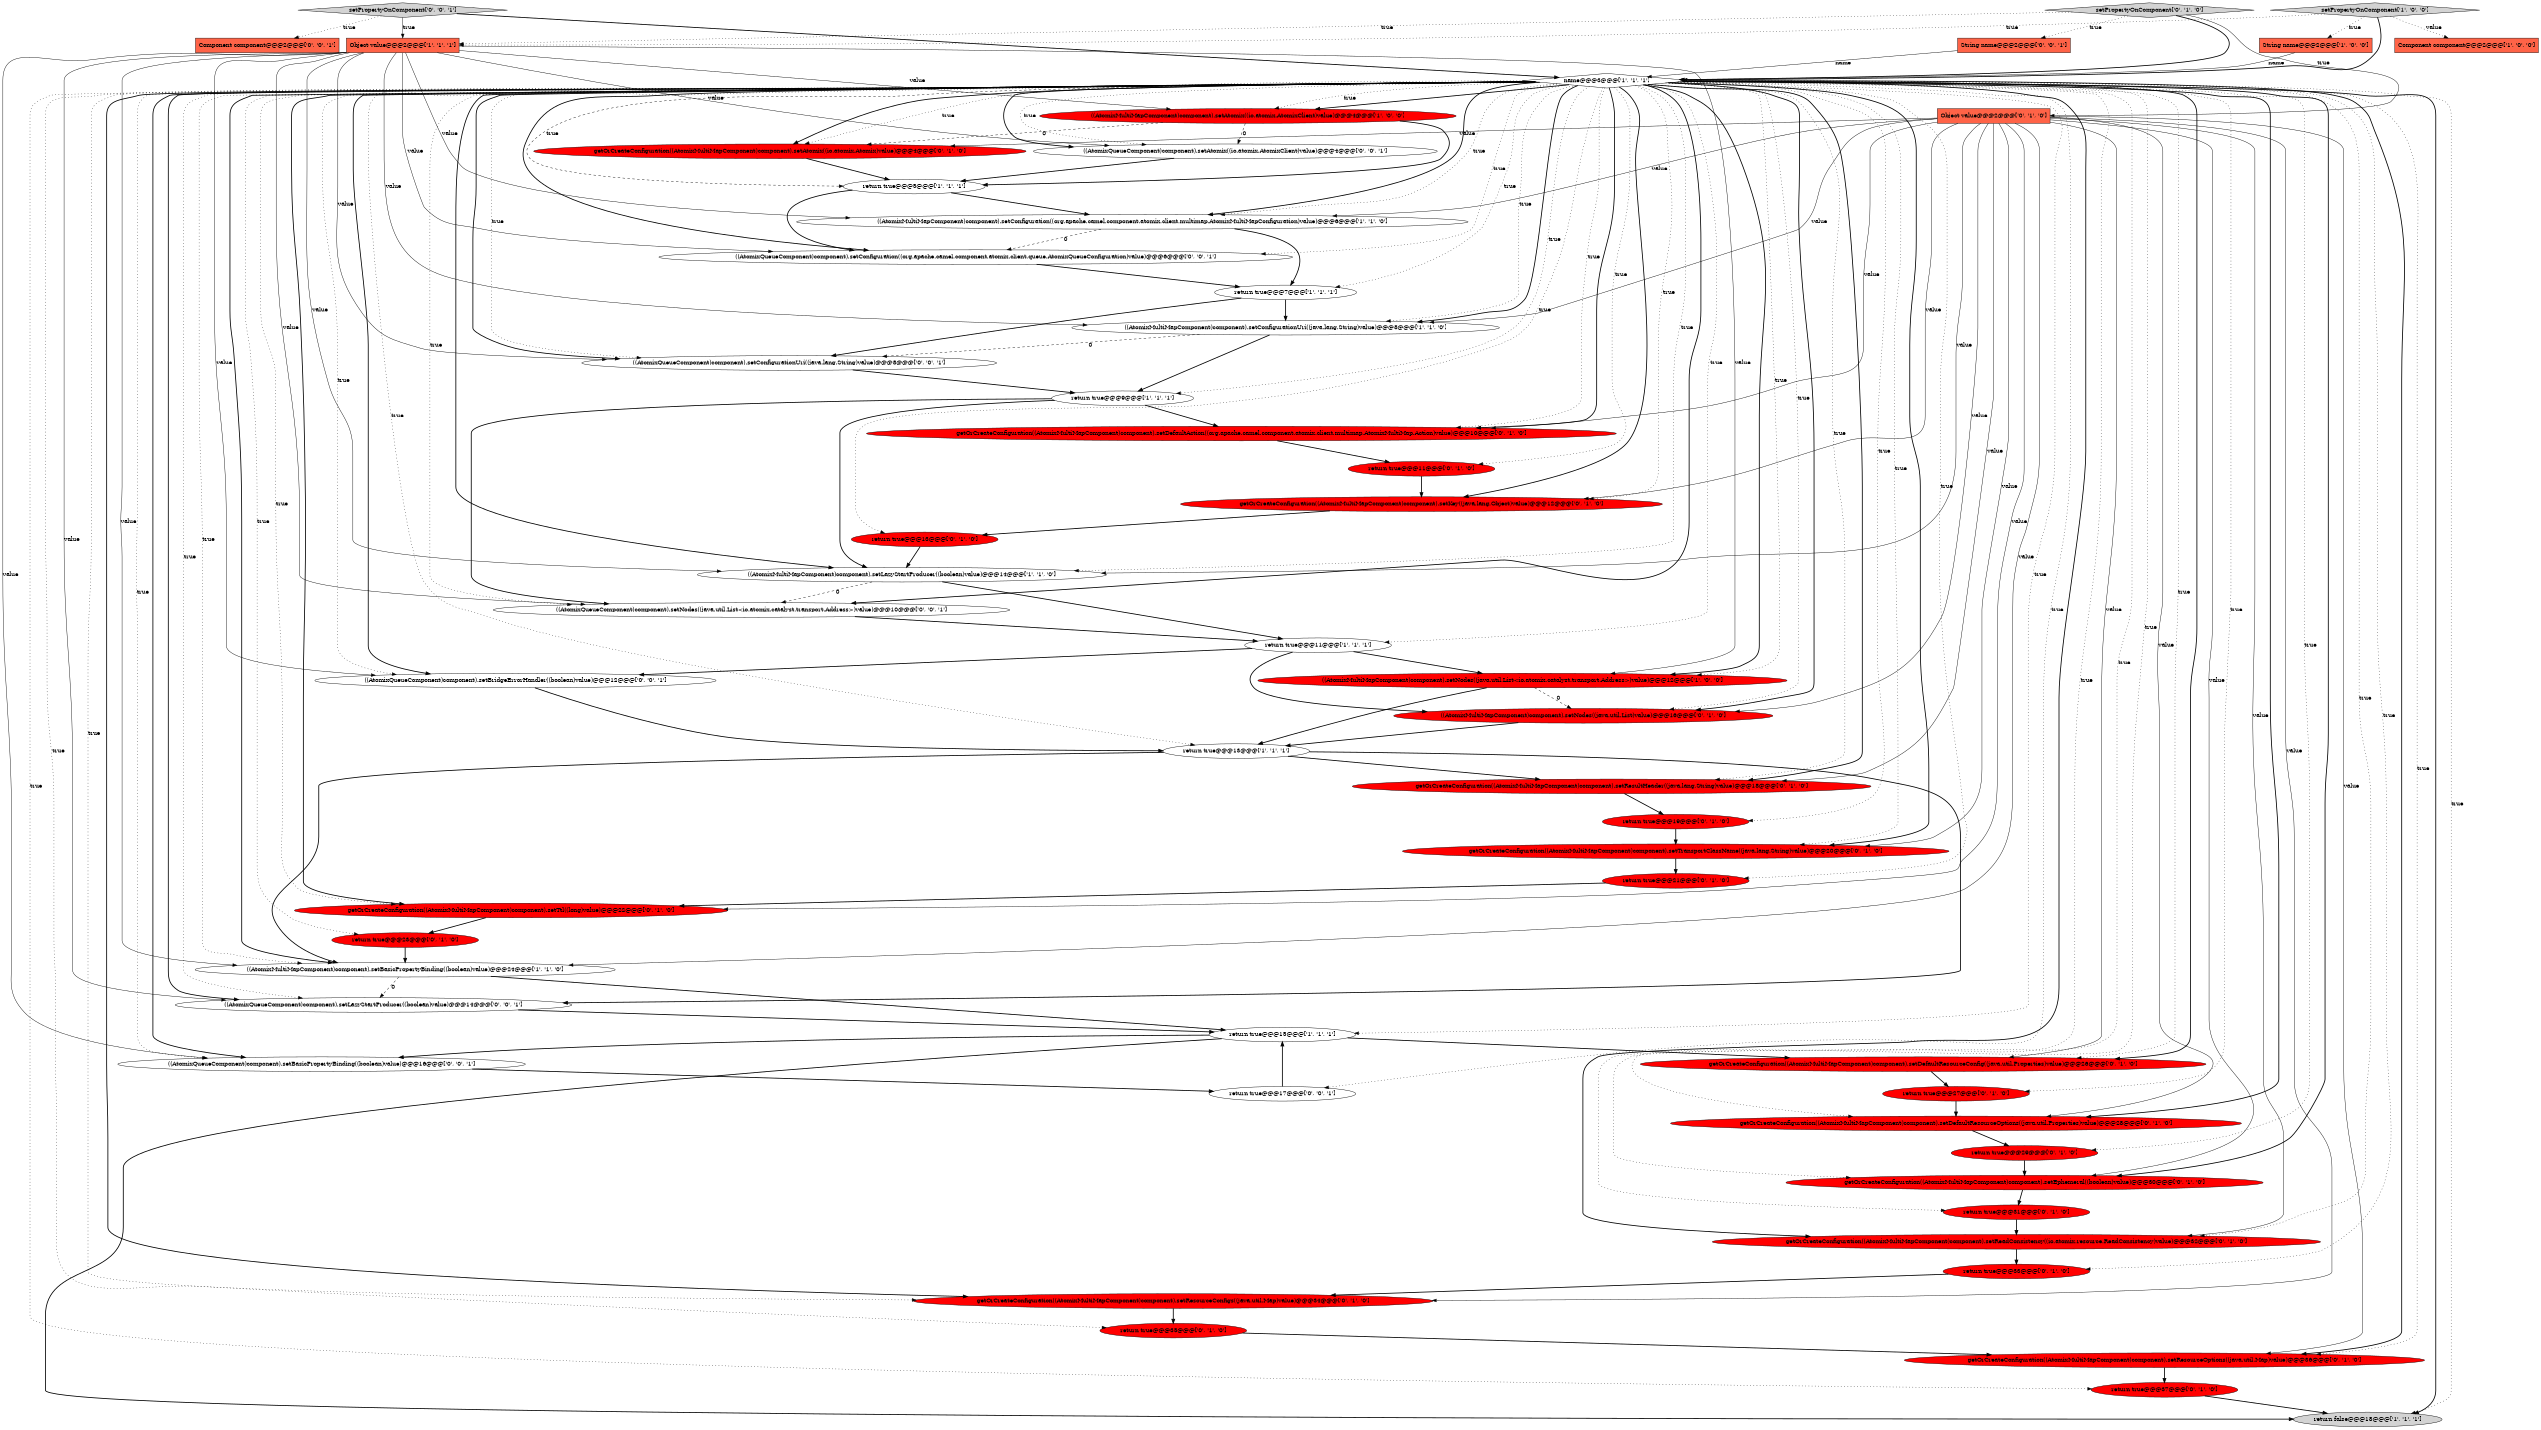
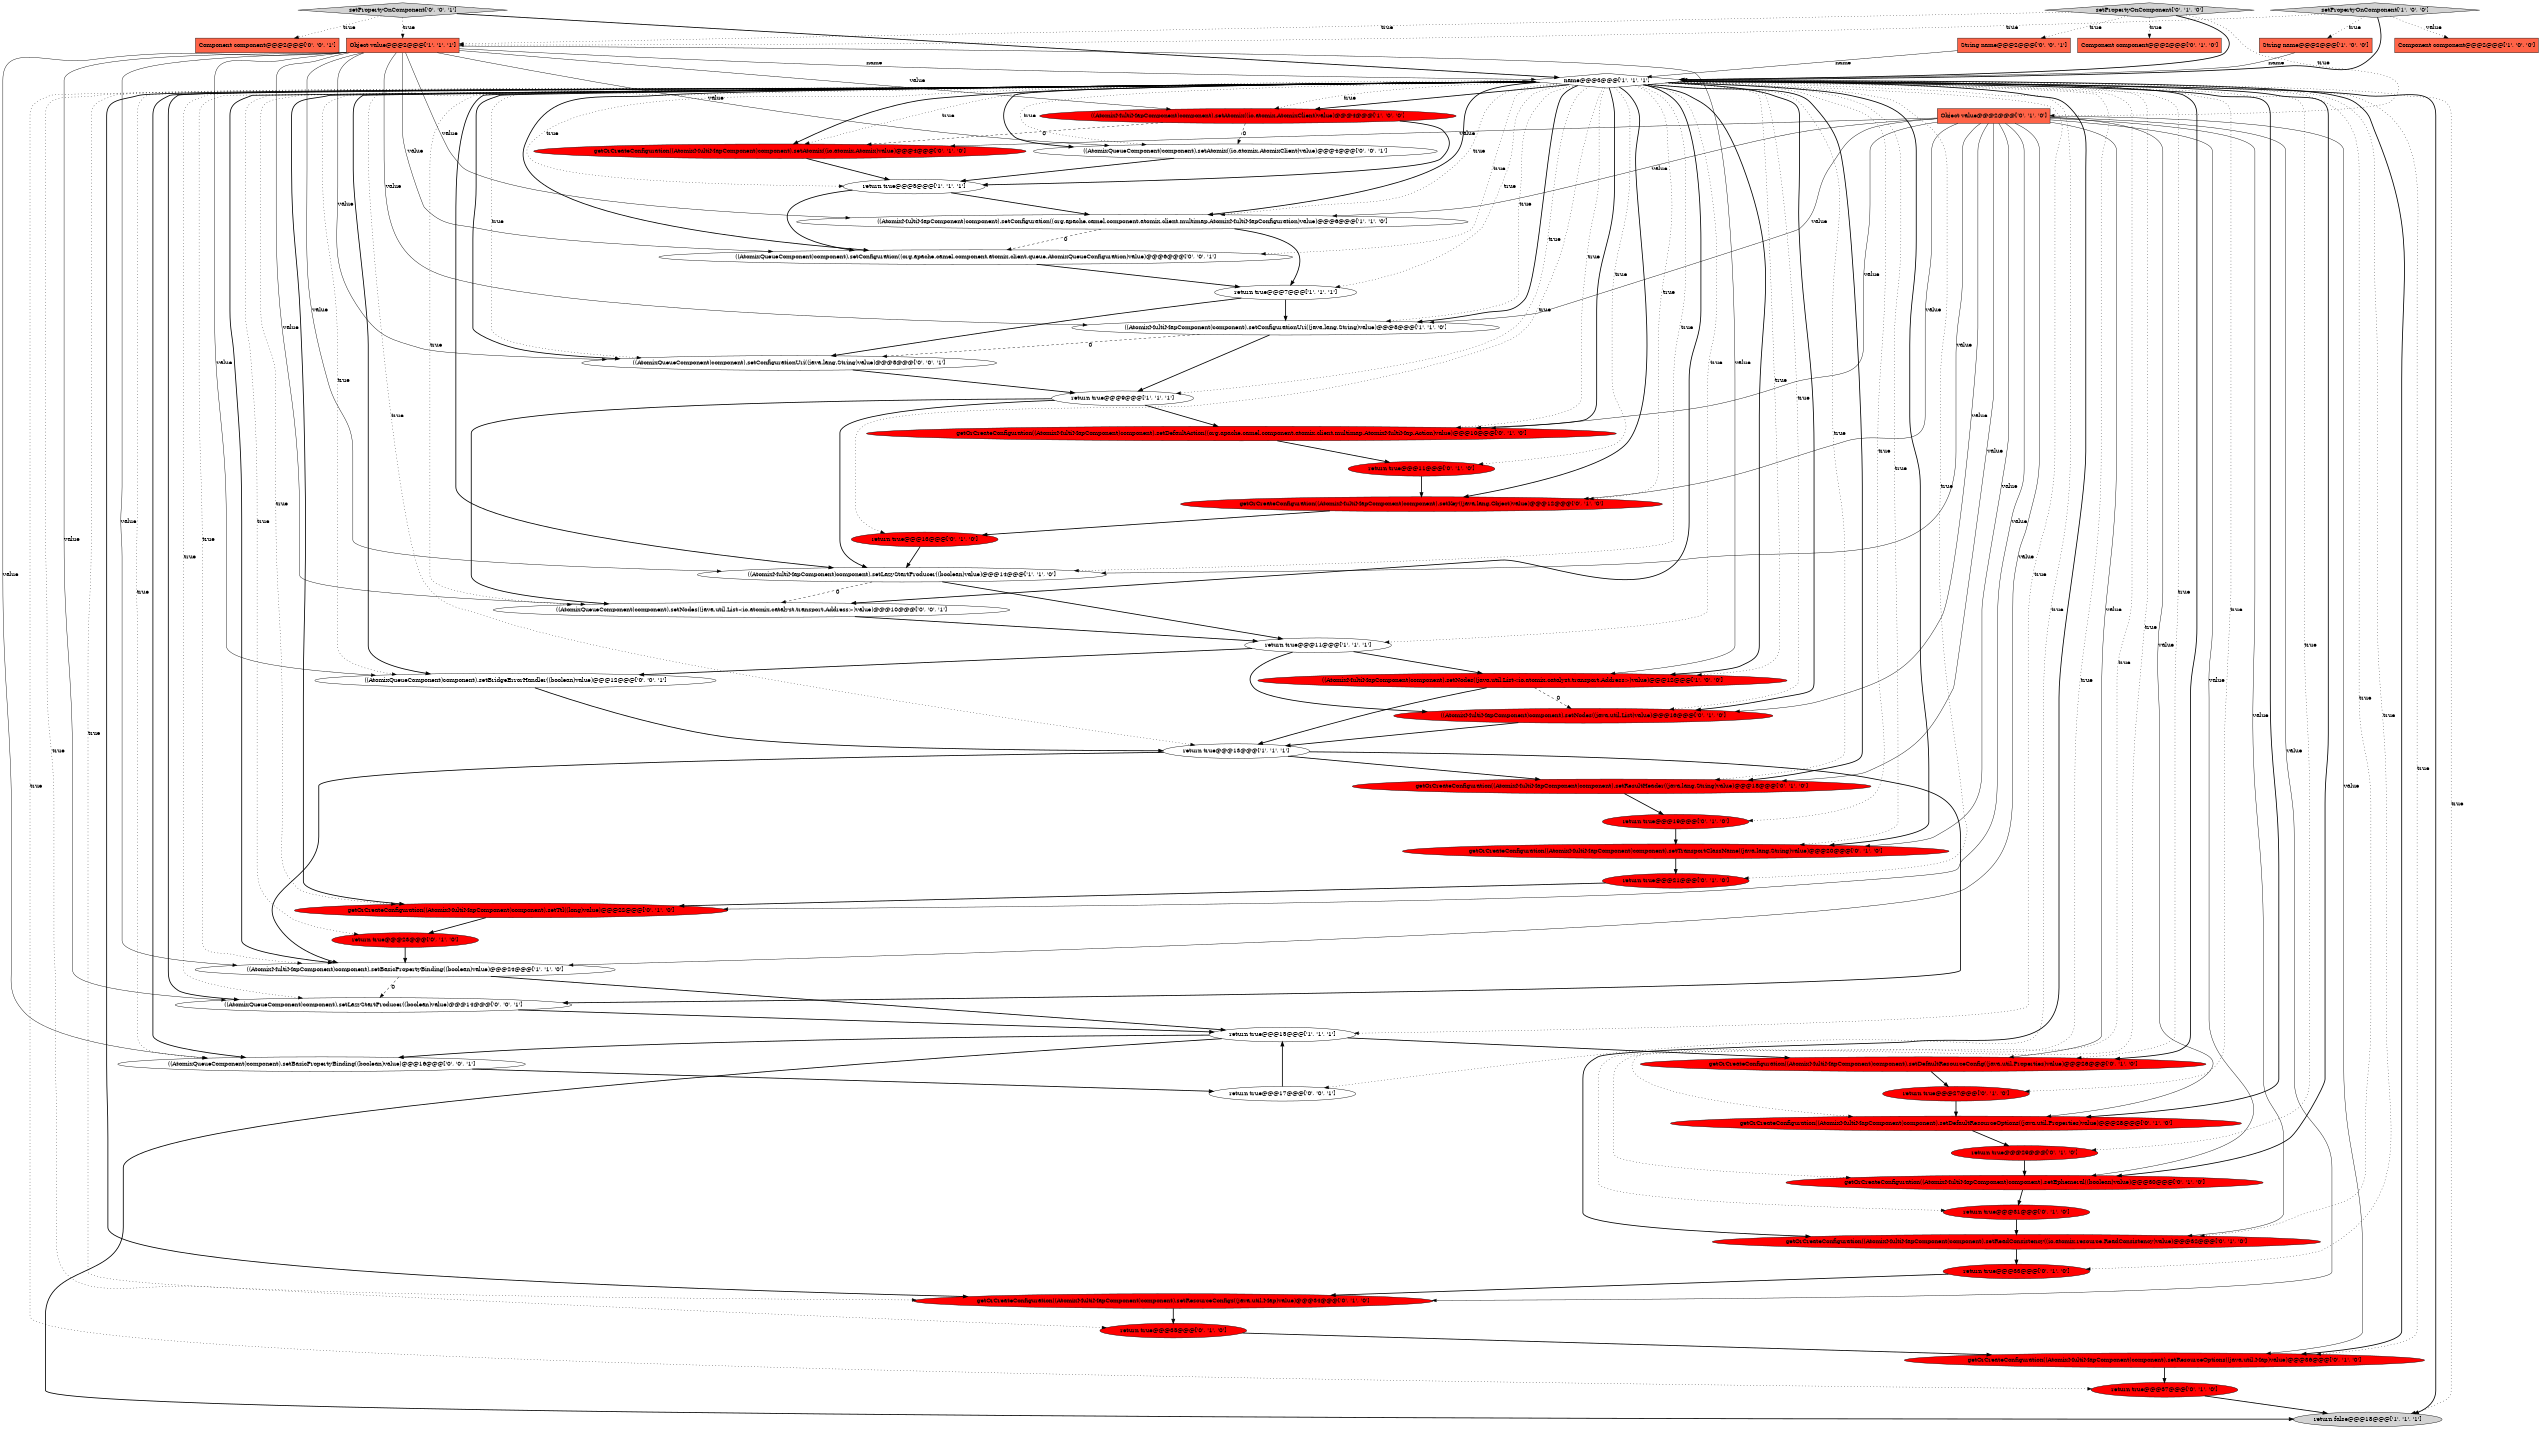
edge "setPropertyOnComponent['0', '0', '1']" -> "Object value@@@2@@@['1', '1', '1']": style solid -> dotted
node "Component component@@@2@@@['0', '1', '0']": added
edge "Object value@@@2@@@['1', '1', '1']" -> "name@@@3@@@['1', '1', '1']": added, label "name"
edge "name@@@3@@@['1', '1', '1']" -> "return true@@@5@@@['1', '1', '1']": style dashed -> dotted
edge "setPropertyOnComponent['0', '1', '0']" -> "Object value@@@2@@@['0', '1', '0']": style solid -> dotted
